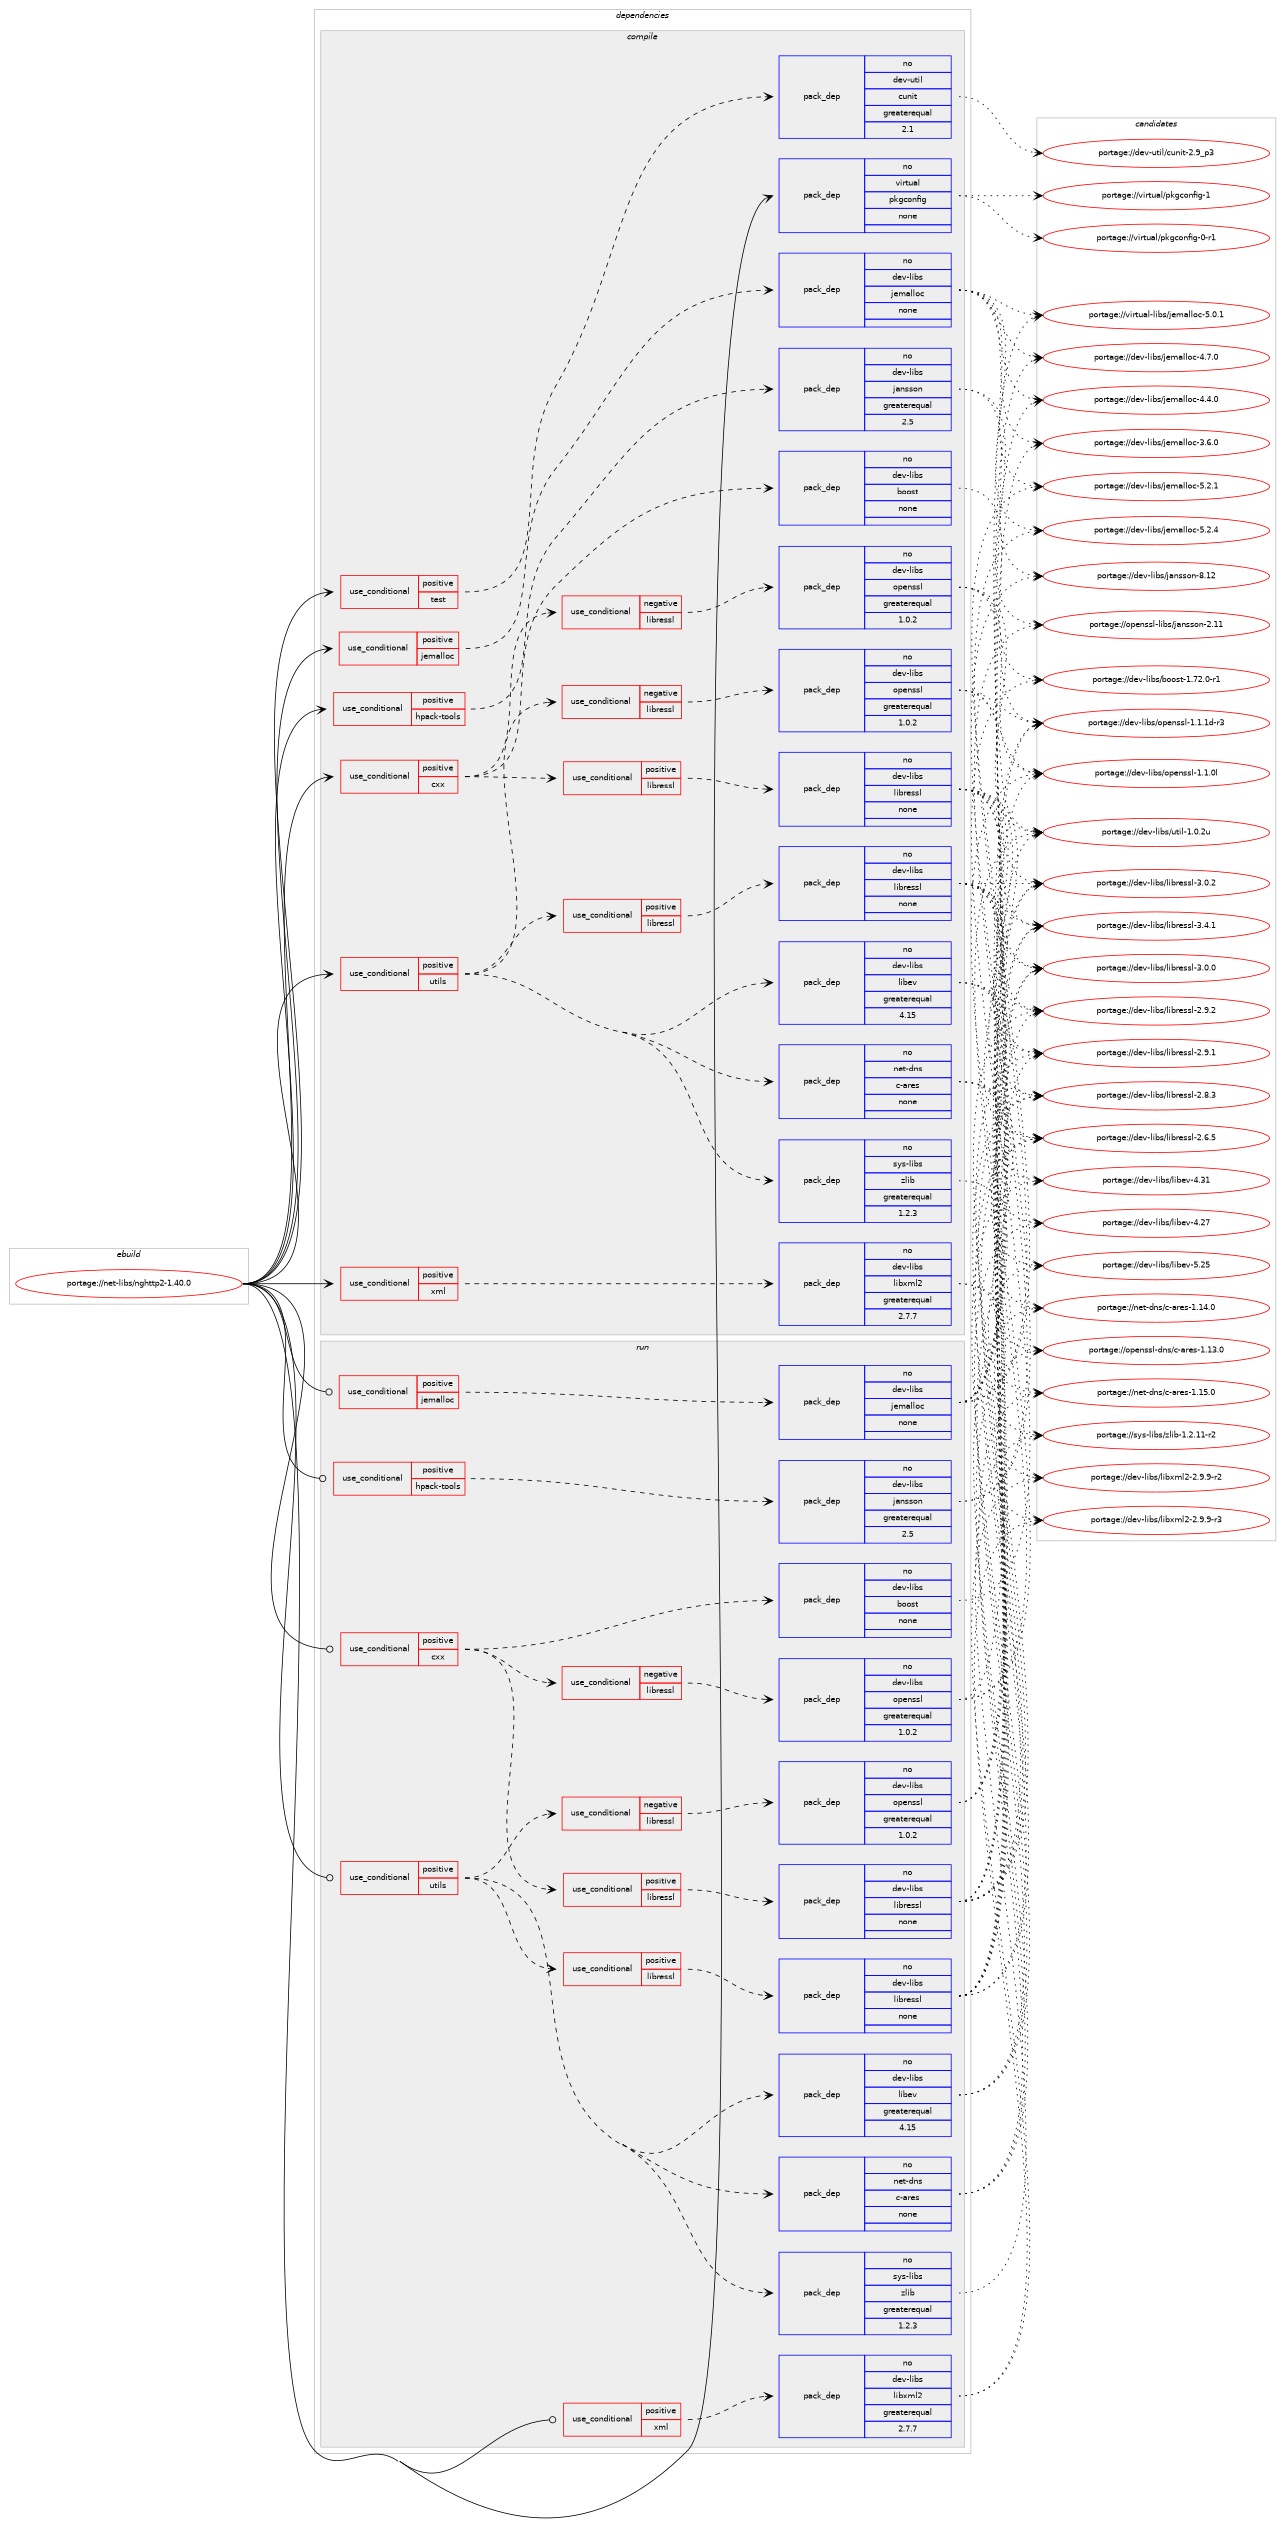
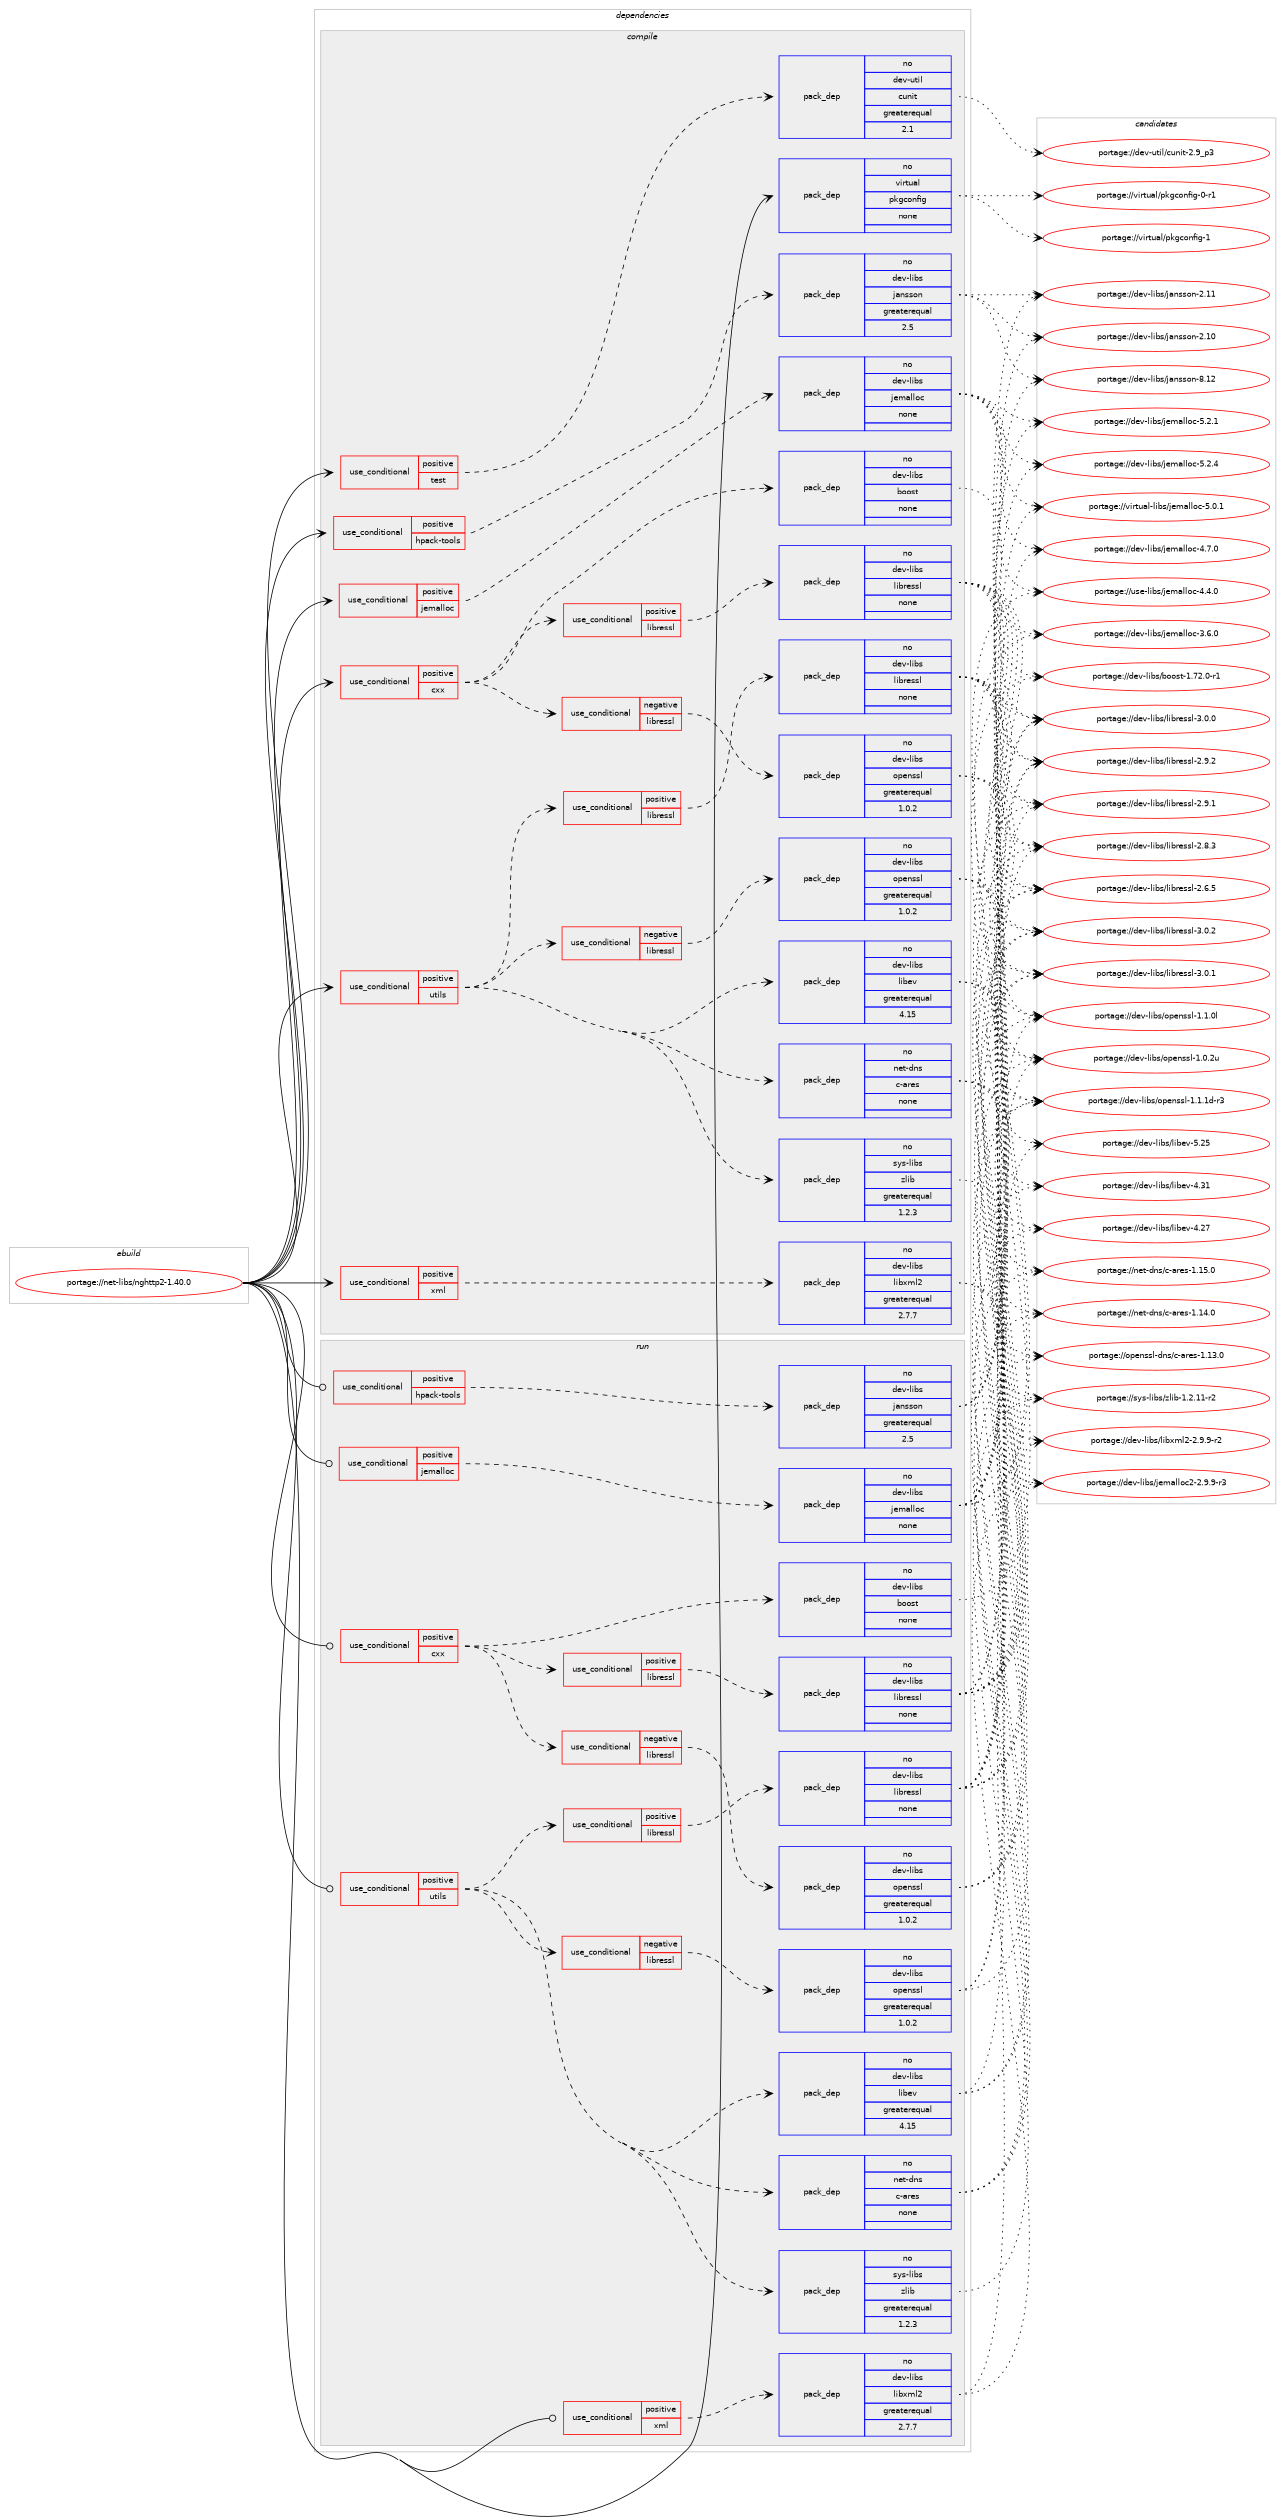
node "portage://dev-libs/jansson-2.10": added
node "portage://dev-libs/jemalloc-4.4.0": label "portage://dev-libs/jemalloc-4.4.0" -> "portage://use-libs/jemalloc-4.4.0"
node "portage://openssl-libs/jansson-2.11": label "portage://openssl-libs/jansson-2.11" -> "portage://dev-libs/jansson-2.11"
node "portage://dev-libs/util-1.0.2u": label "portage://dev-libs/util-1.0.2u" -> "portage://dev-libs/openssl-1.0.2u"
node "portage://dev-libs/libressl-3.4.1": label "portage://dev-libs/libressl-3.4.1" -> "portage://dev-libs/libressl-3.0.1"
node "portage://dev-libs/libxml2-2.9.9-r3": label "portage://dev-libs/libxml2-2.9.9-r3" -> "portage://dev-libs/jemalloc2-2.9.9-r3"
